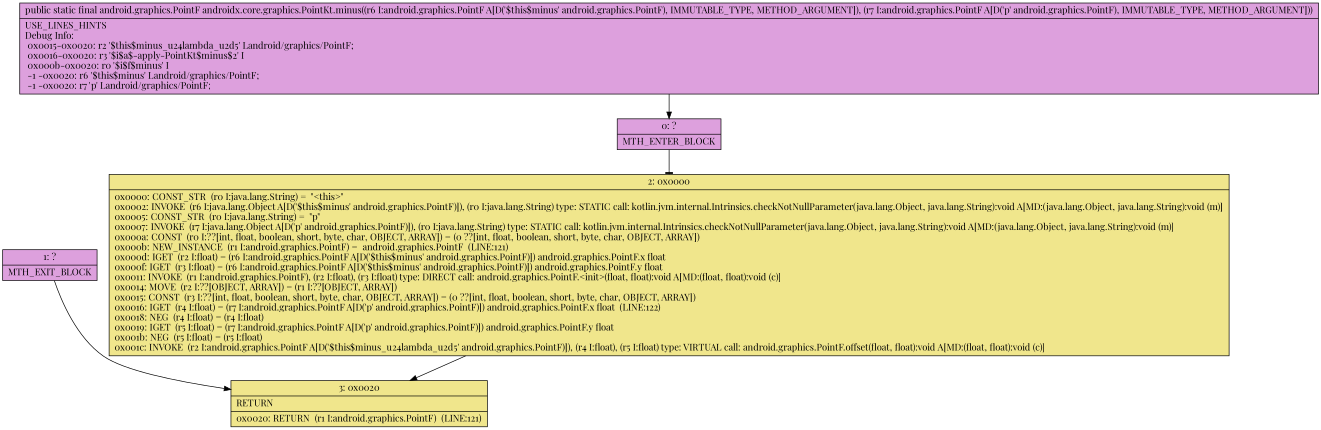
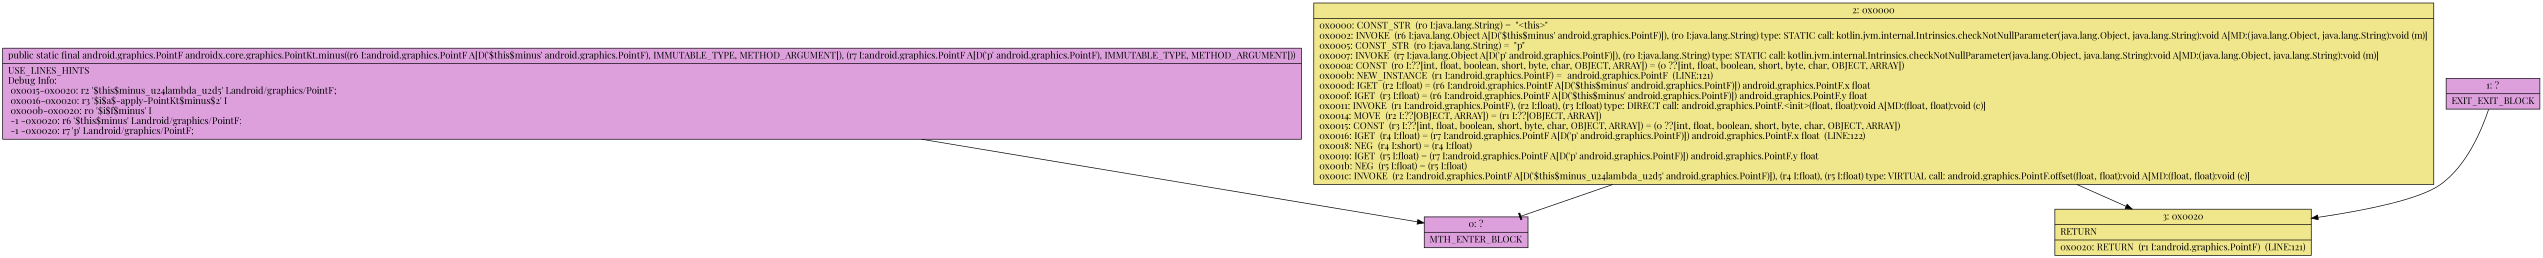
edge "0: ?" -> "2: 0x0000": reversed
node "1: ?": text "MTH_EXIT_BLOCK" -> "EXIT_EXIT_BLOCK"
node "2: 0x0000": text "0x0018: NEG  (r4 I:float) = (r4 I:float)" -> "0x0018: NEG  (r4 I:short) = (r4 I:float)"
